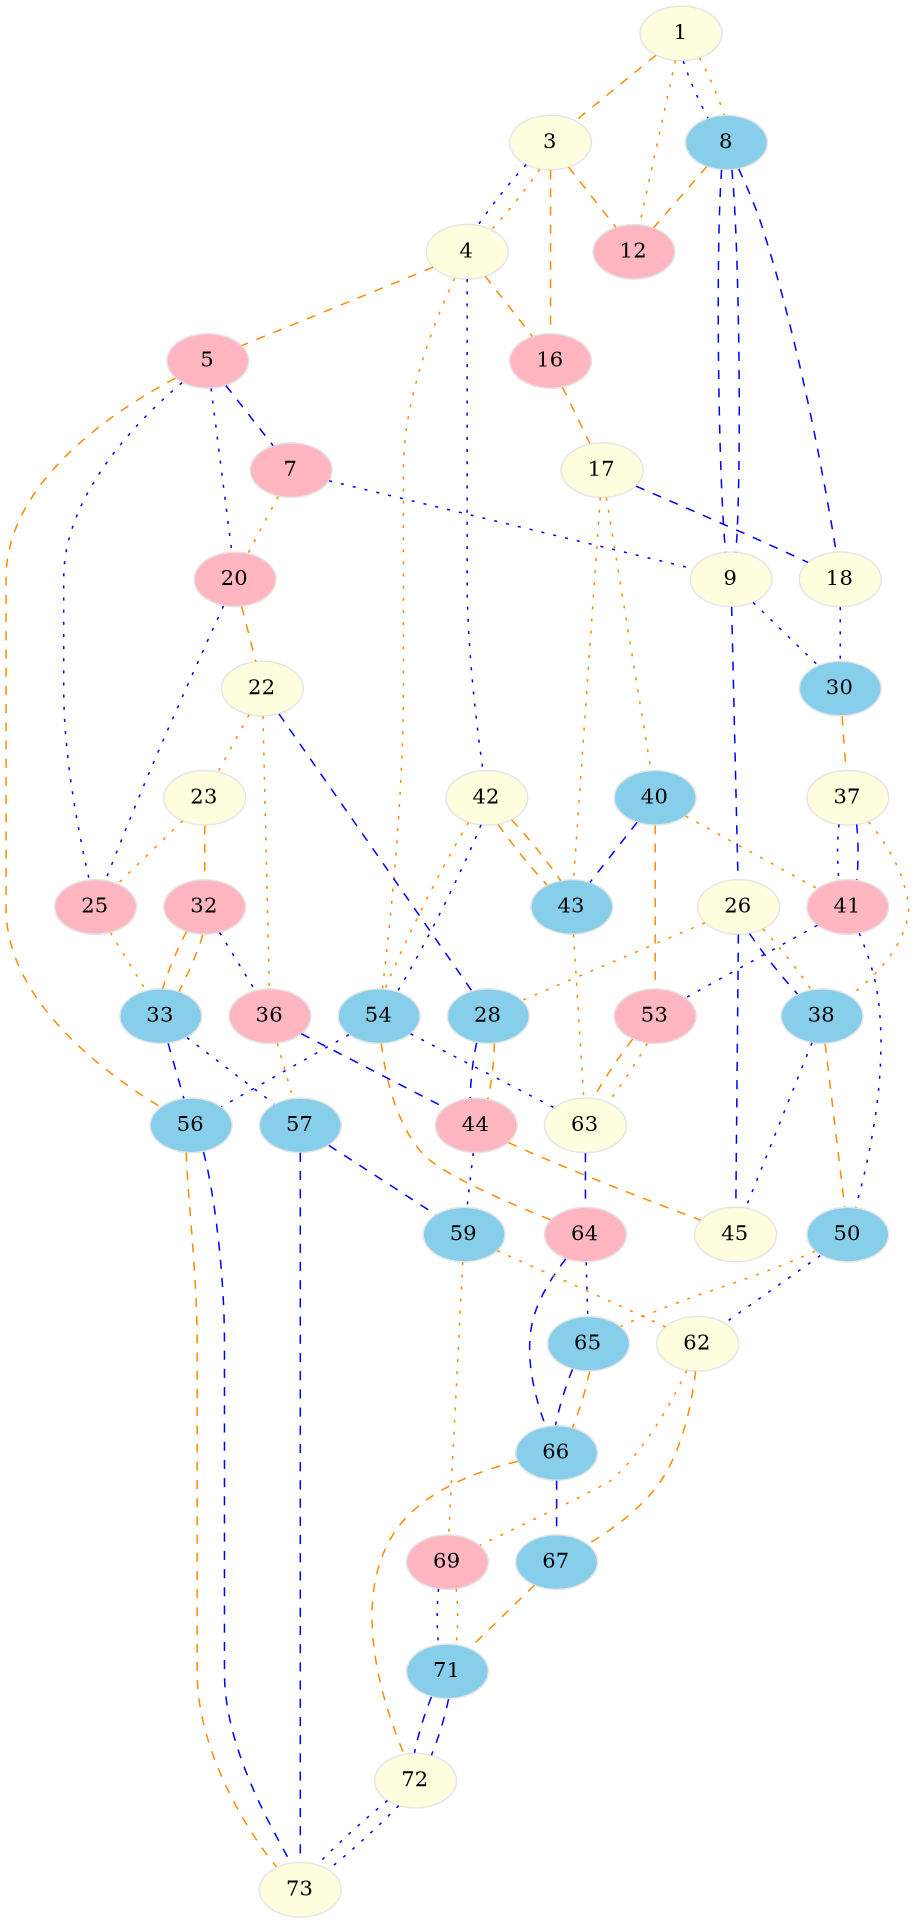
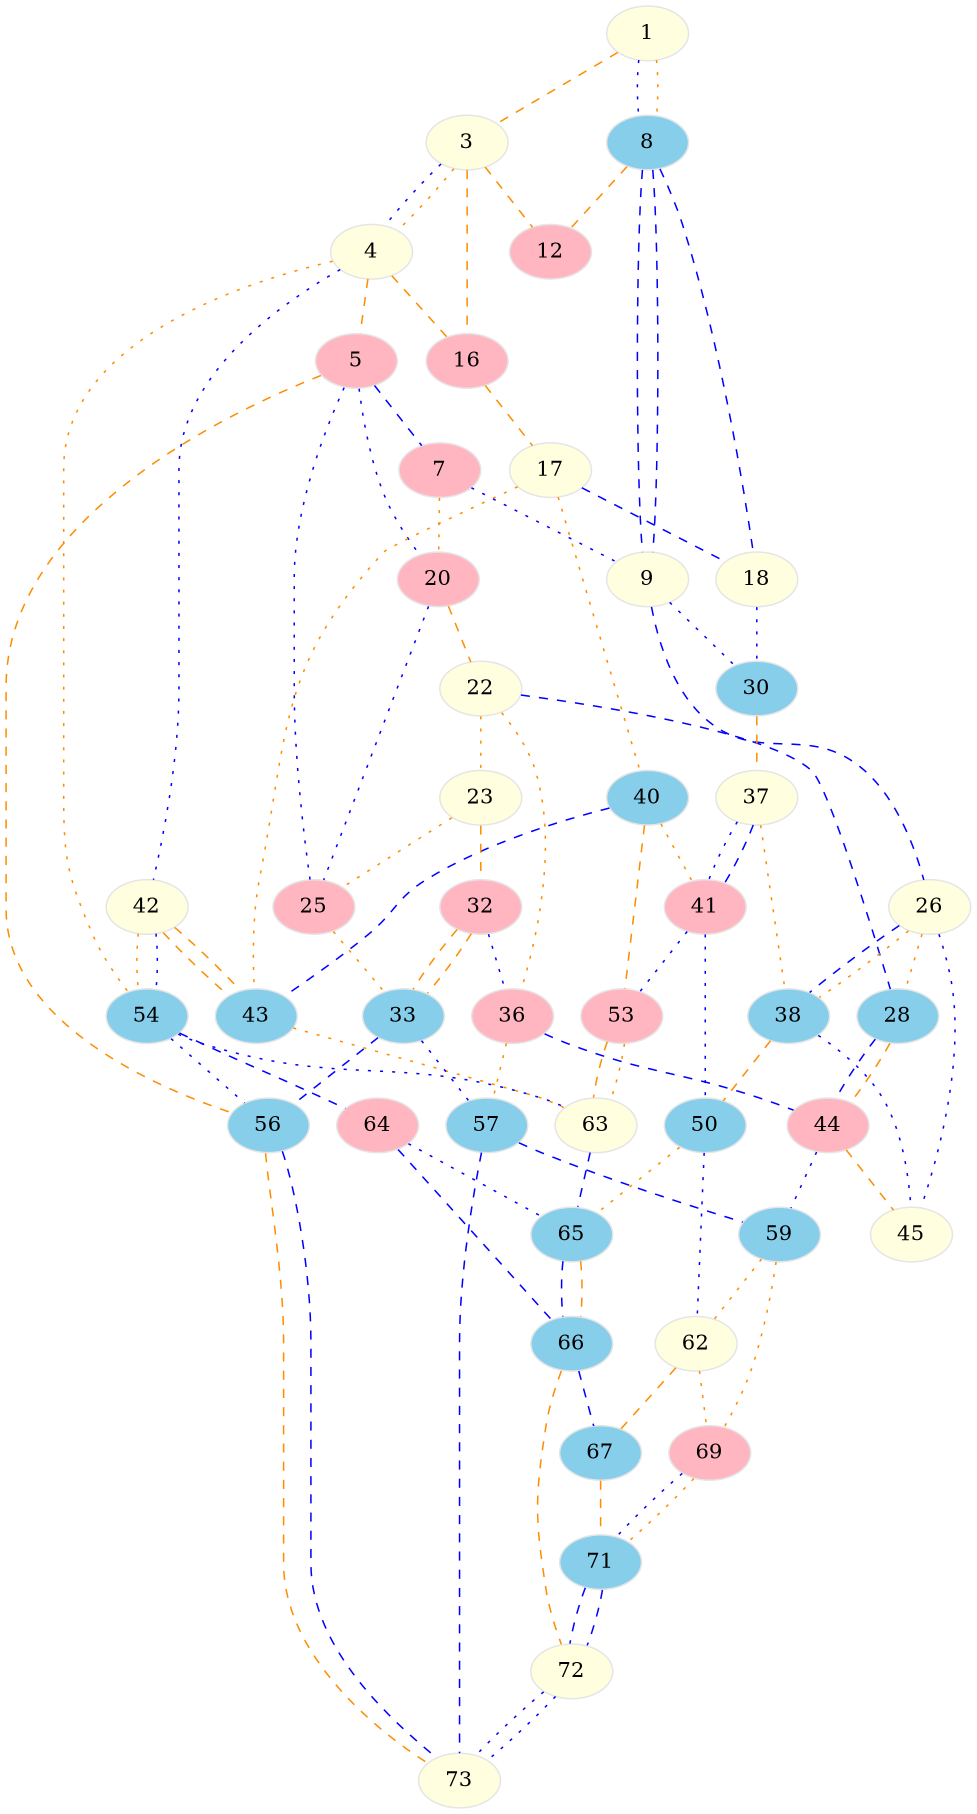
edge "1" -- "12": removed
edge "26" -- "45": style dashed -> dotted
edge "54" -- "64": color darkorange -> blue
edge "63" -- "64": now "63" -- "65"
